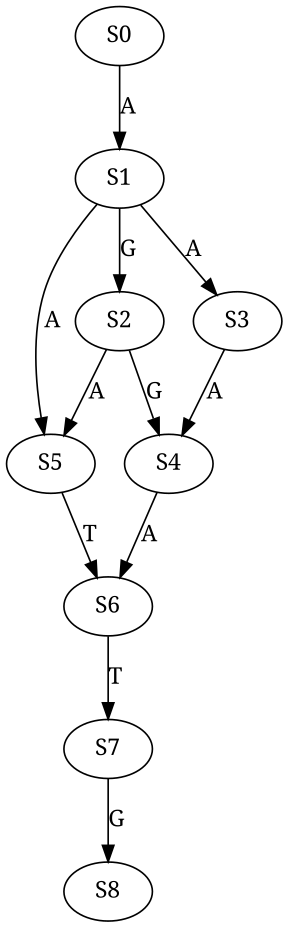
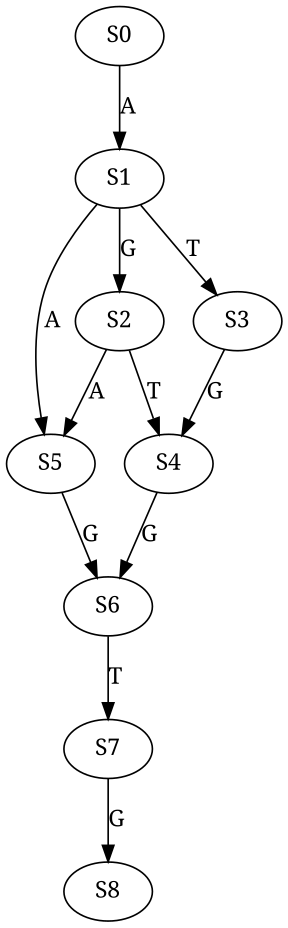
edge "S1" -> "S3": label "A" -> "T"
edge "S2" -> "S4": label "G" -> "T"
edge "S3" -> "S4": label "A" -> "G"
edge "S5" -> "S6": label "T" -> "G"
edge "S4" -> "S6": label "A" -> "G"
